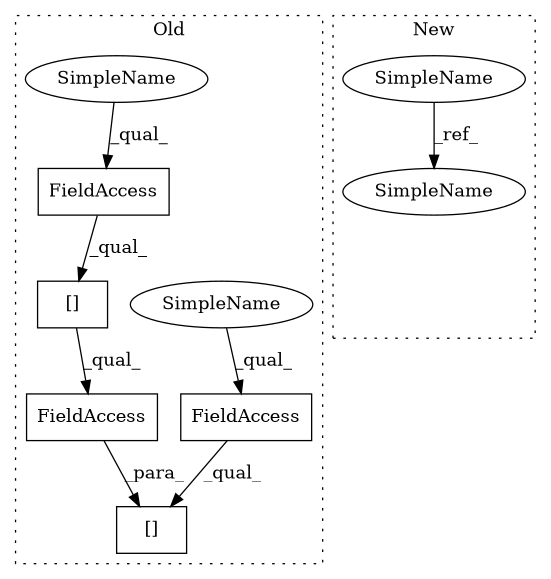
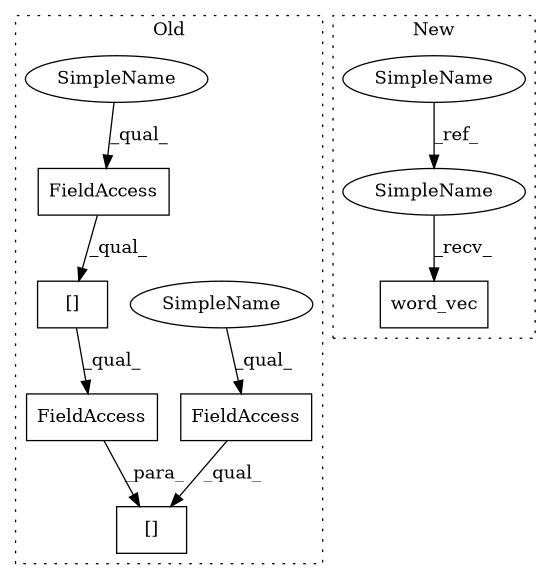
node "word_vec": added
